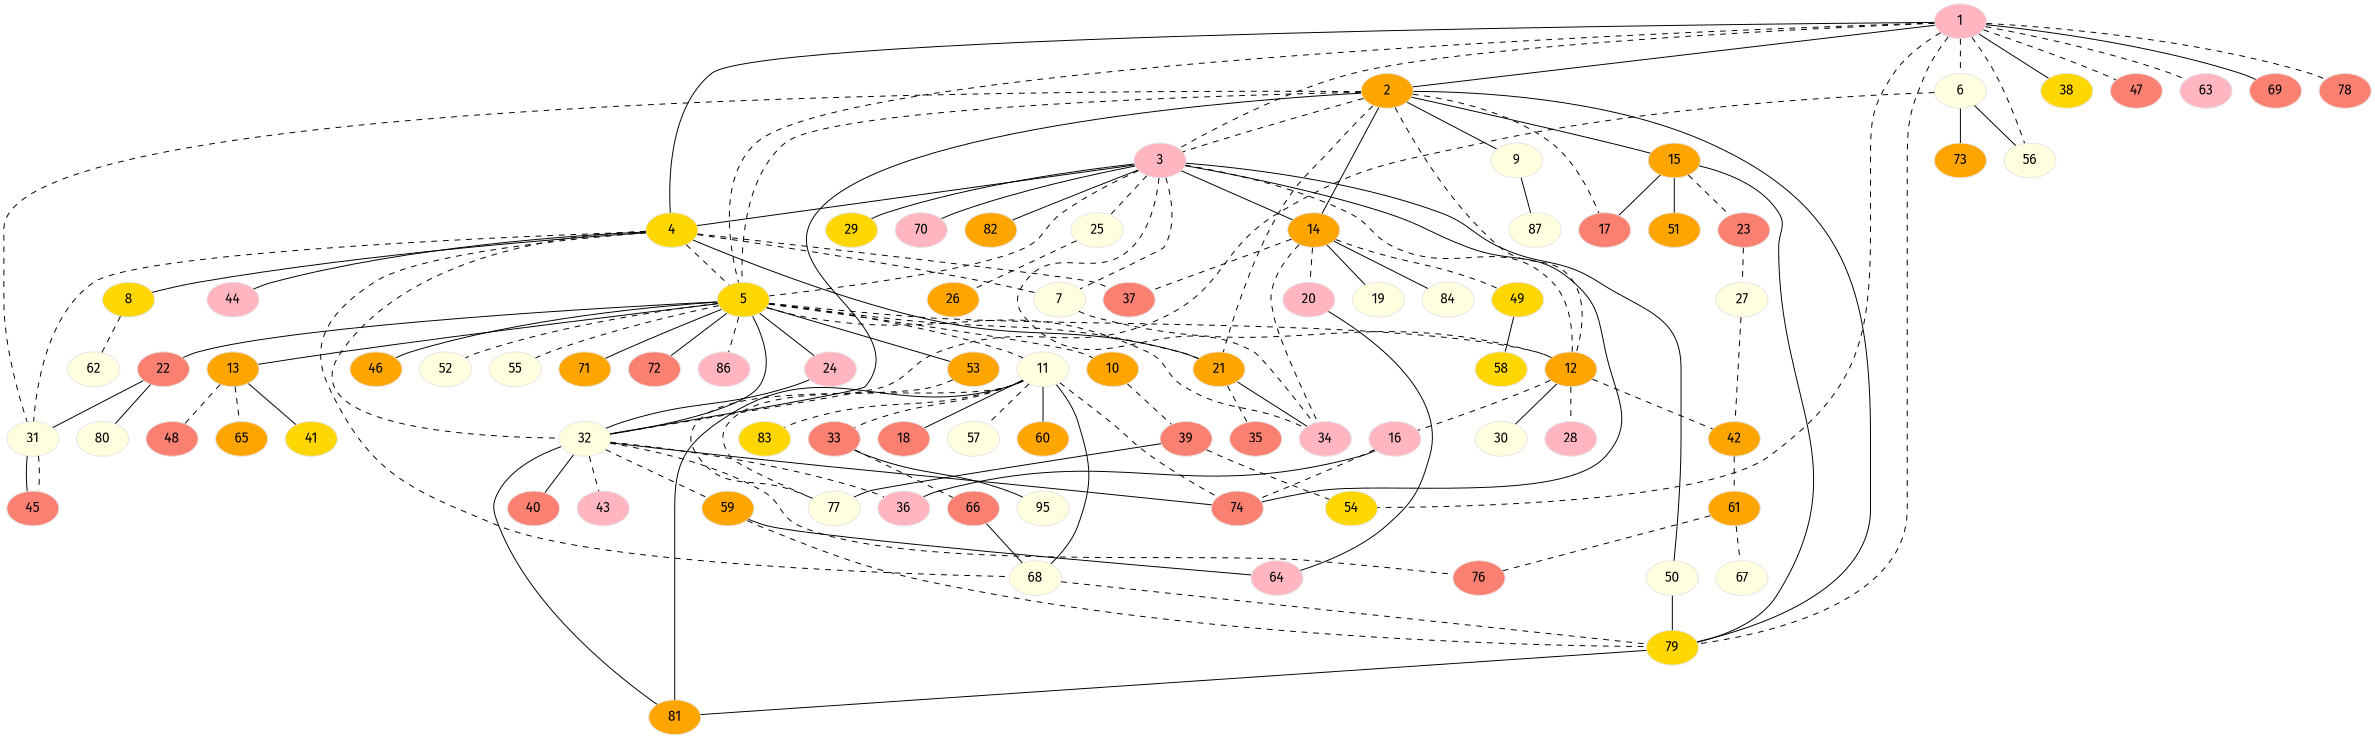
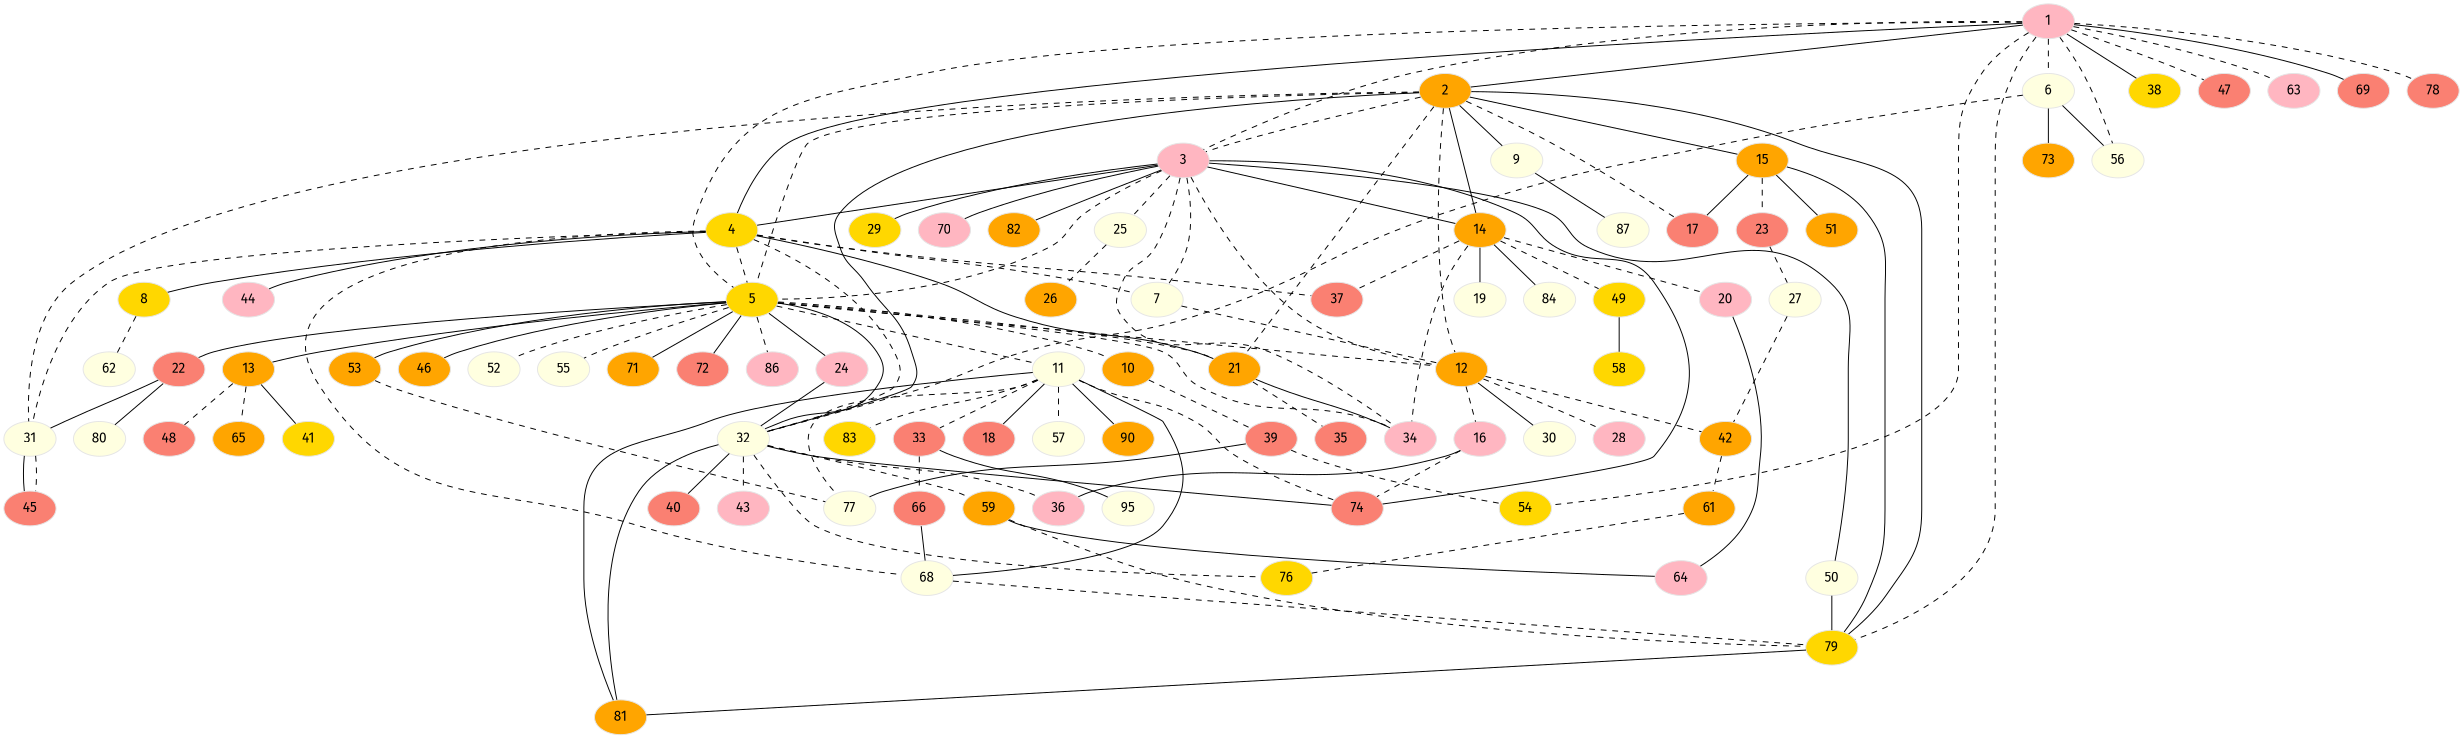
node "60": label "60" -> "90"
node "76": fillcolor salmon -> gold
node "67": removed
